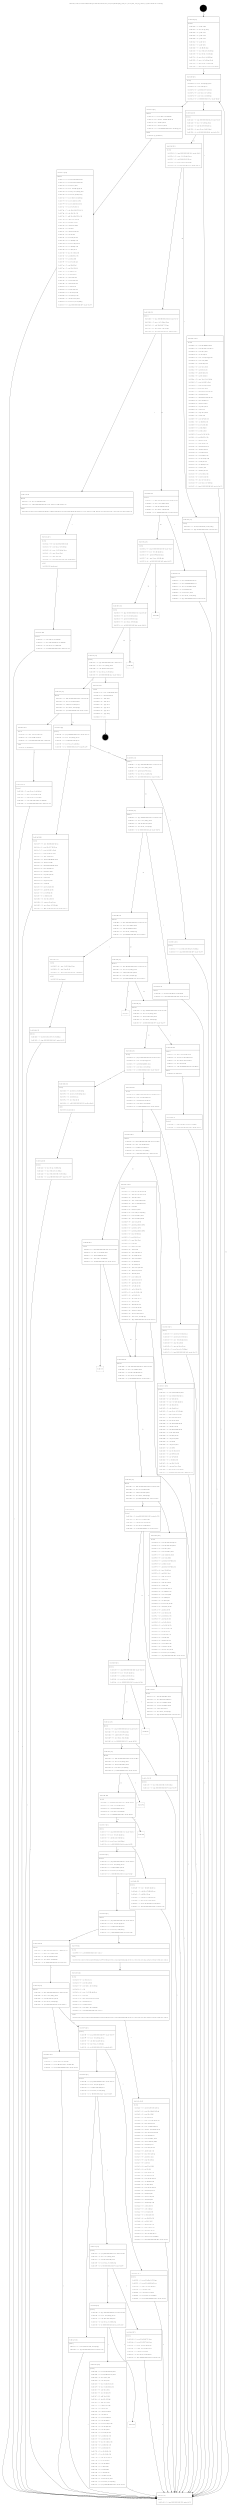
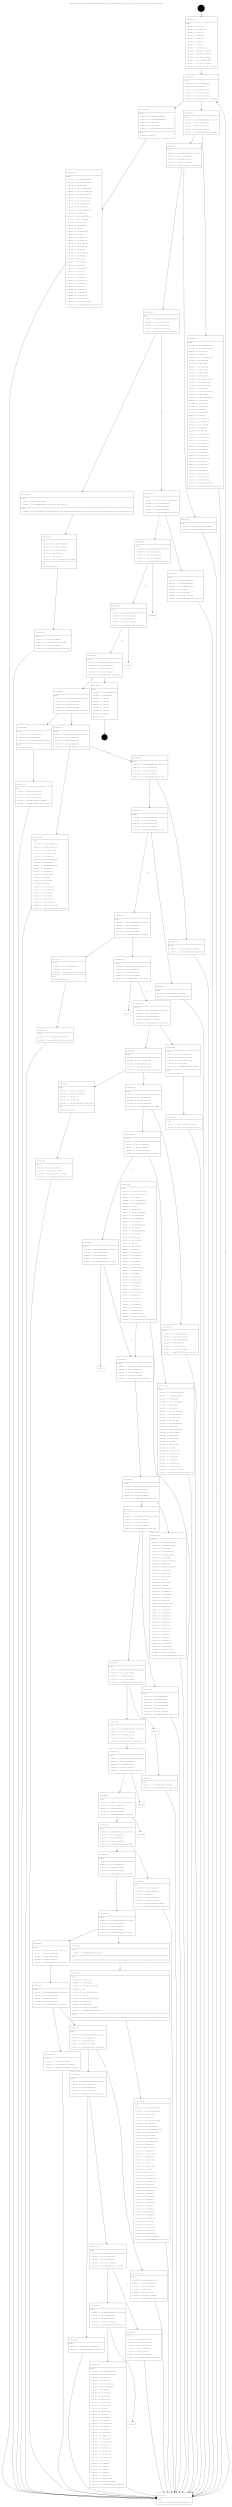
edge "0x4014cc [25]" -> "0x401c35 [12]": now "0x401636" -> "0x401c35 [12]"
